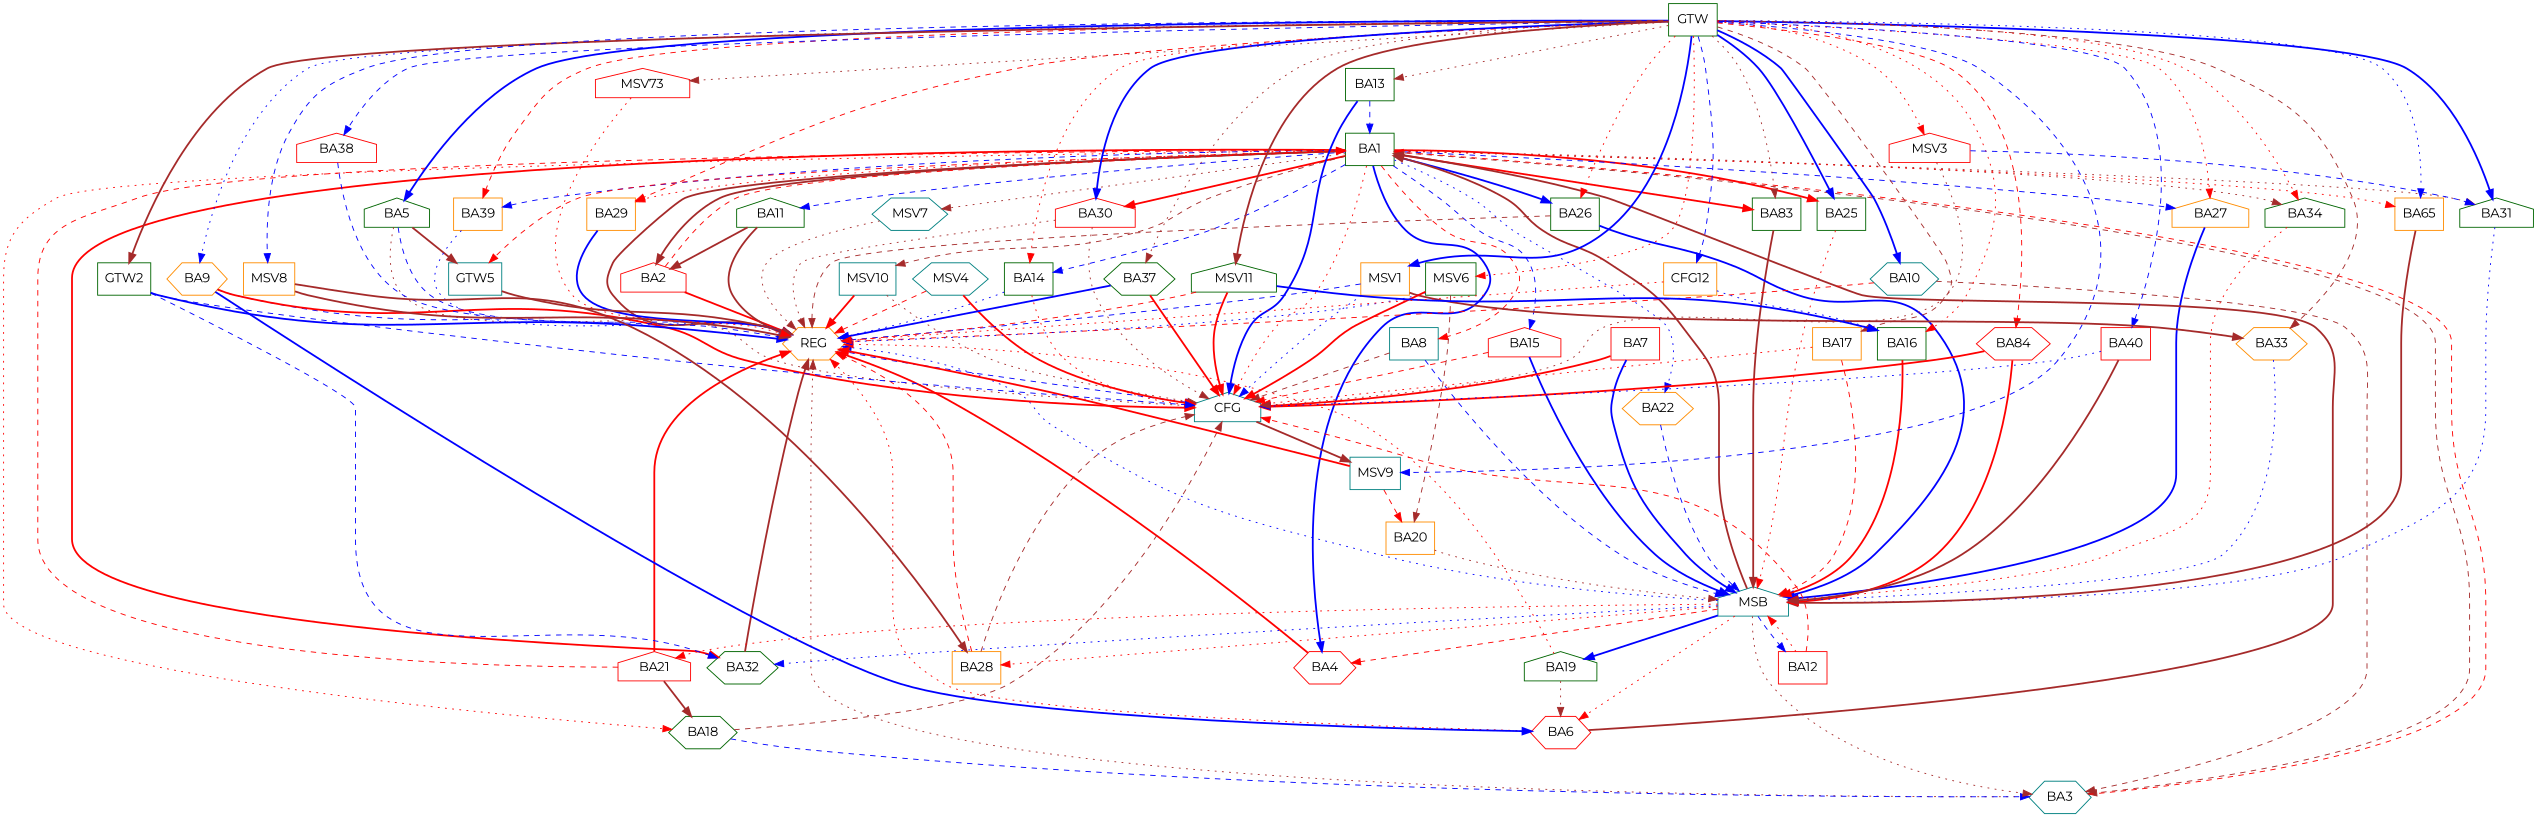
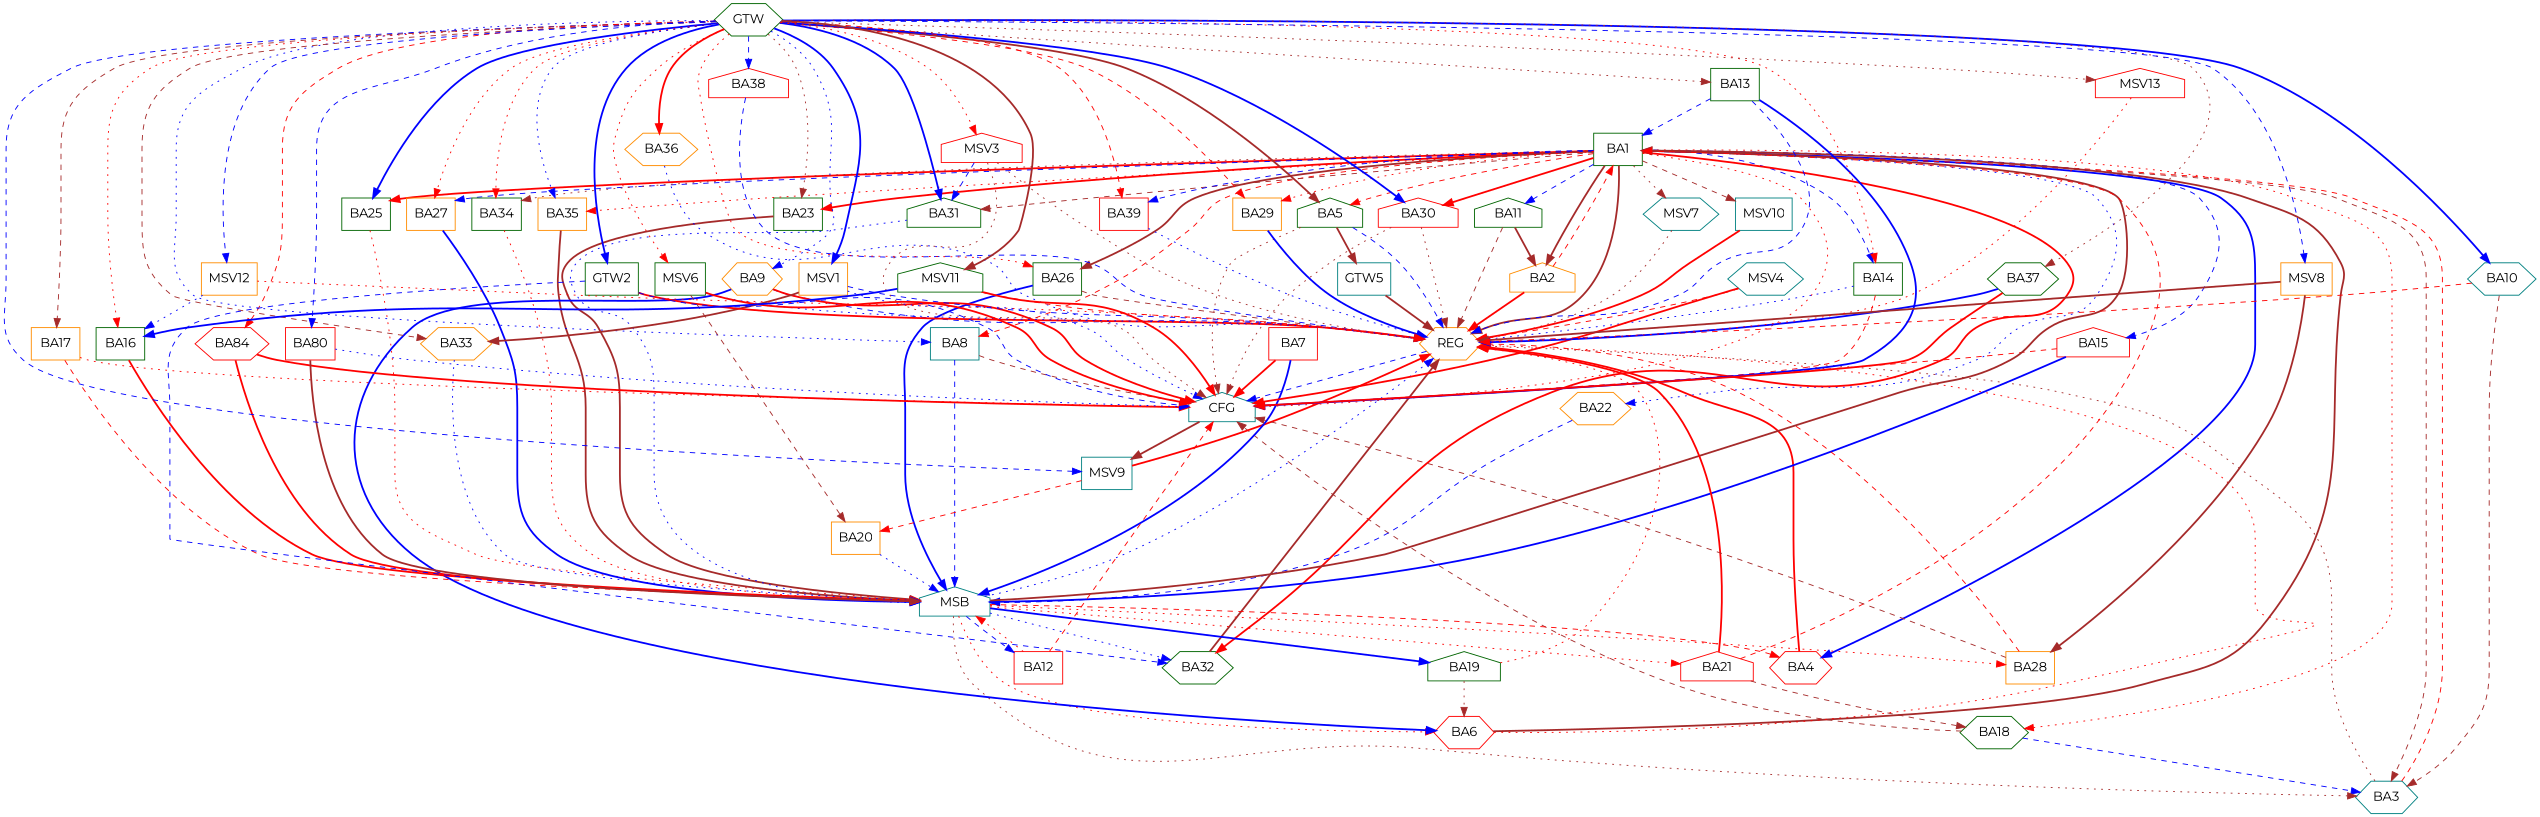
node "GTW": shape box -> hexagon
edge "GTW" -> "BA5": color blue -> brown
edge "GTW" -> "GTW2": color brown -> blue
node "MSV73": label "MSV73" -> "MSV13"
node "BA36": added
edge "BA1" -> "GTW5": now "BA1" -> "BA5"
edge "BA1" -> "BA31": style dotted -> dashed
edge "BA1" -> "BA26": color blue -> brown
node "BA39": color darkorange -> red
node "BA83": label "BA83" -> "BA23"
node "BA27": shape house -> box
node "BA34": shape house -> box
node "BA65": label "BA65" -> "BA35"
edge "BA13" -> "REG": added
node "BA2": color red -> darkorange
node "CFG12": label "CFG12" -> "MSV12"
edge "MSV3" -> "REG": added
edge "BA11" -> "REG": style bold -> dashed
edge "GTW" -> "BA8": added
edge "GTW2" -> "REG": color blue -> red
node "BA40": label "BA40" -> "BA80"
edge "MSV10" -> "CFG": removed
edge "BA14" -> "CFG": style dotted -> dashed
edge "BA20" -> "MSB": color brown -> blue
edge "BA21" -> "BA18": style bold -> dashed
